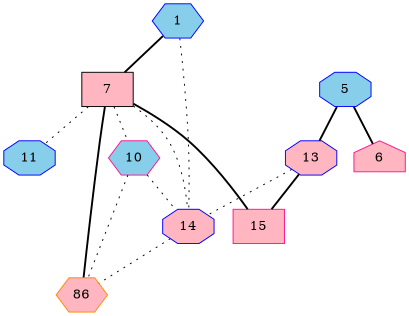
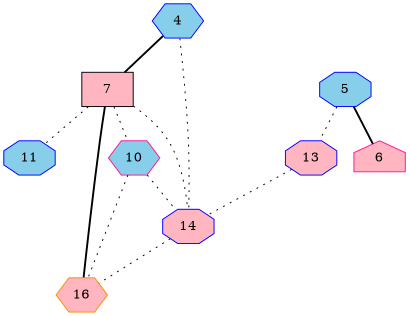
node "1": label "1" -> "4"
edge "5" -- "13": style bold -> dotted
node "15": removed
node "86": label "86" -> "16"
